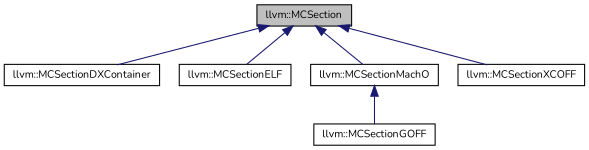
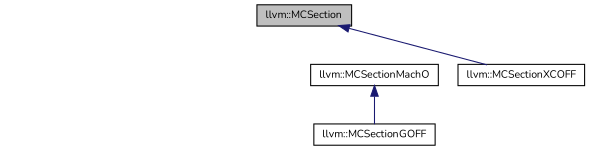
edge "llvm::MCSectionMachO" -> "llvm::MCSection": removed
node "llvm::MCSectionDXContainer": removed
node "llvm::MCSectionELF": removed
